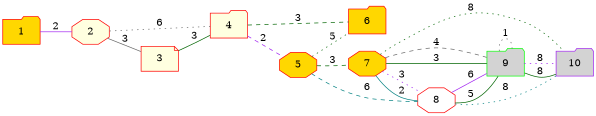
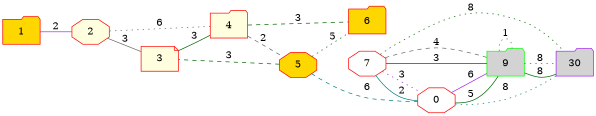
edge "4" -- "5": color purple -> gray40
node "7": fillcolor gold -> white
node "10": label "10" -> "30"
edge "7" -- "5": now "3" -- "5"
node "8": label "8" -> "0"
